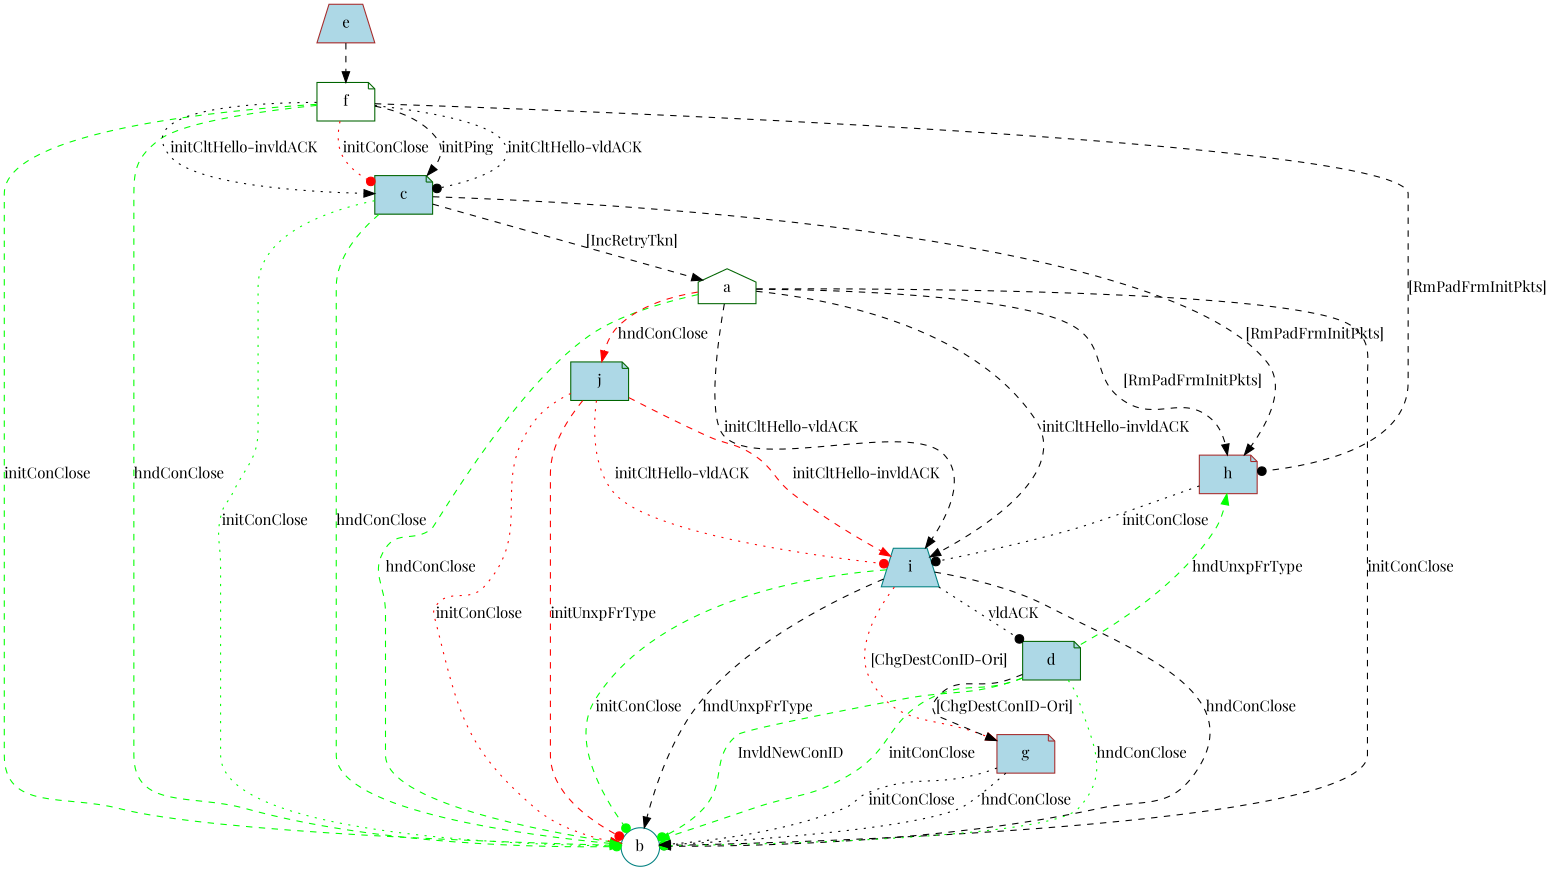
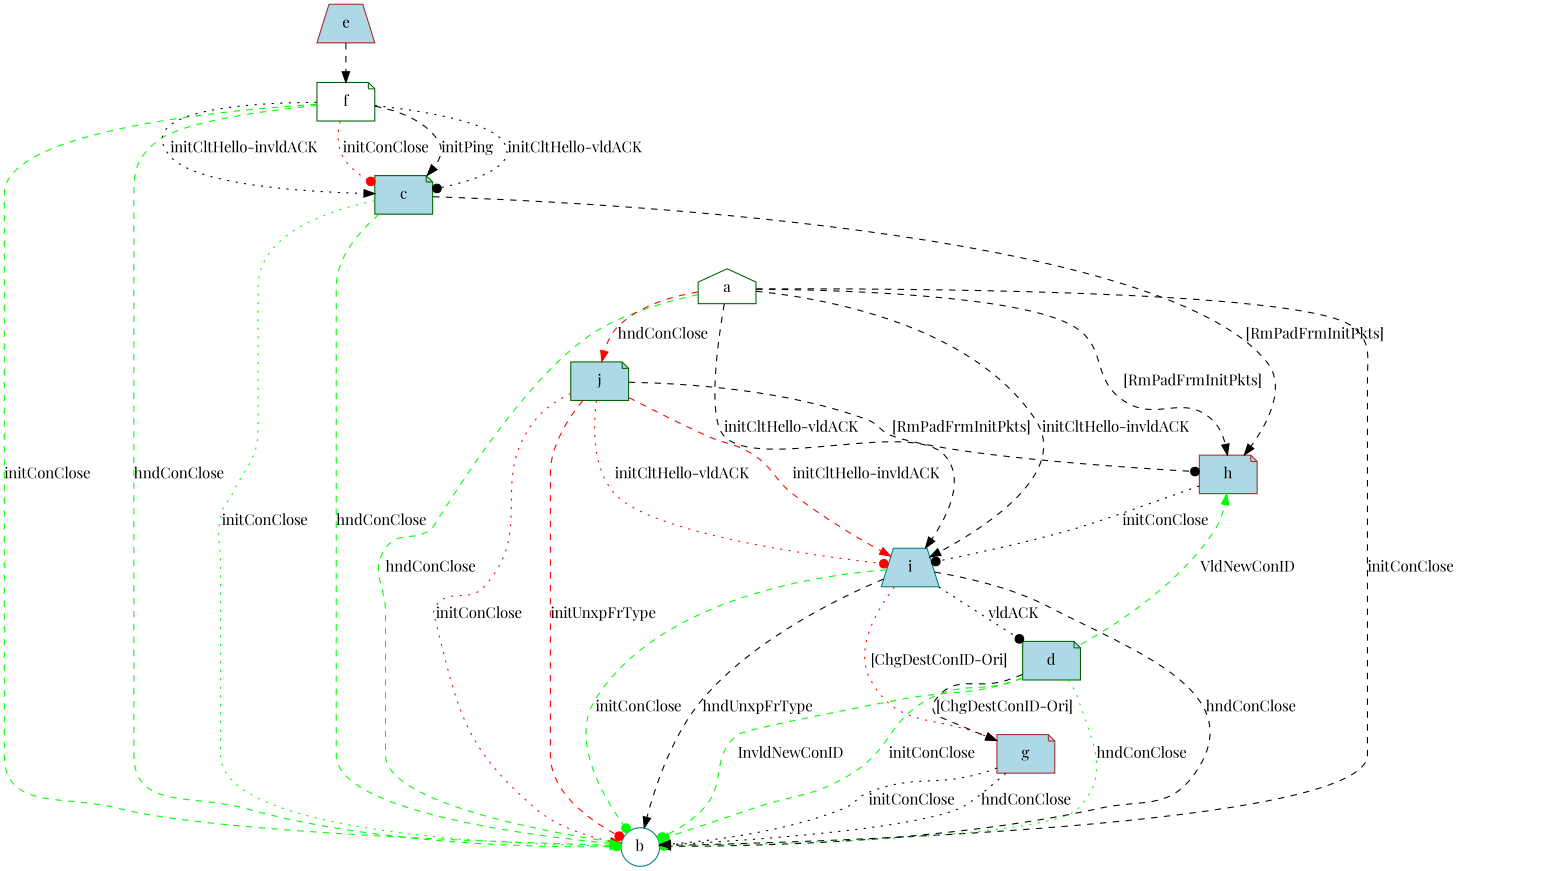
edge "f" -> "h": now "j" -> "h"
edge "c" -> "a": removed, label "[IncRetryTkn]"
edge "d" -> "h": label "hndUnxpFrType " -> "VldNewConID "
